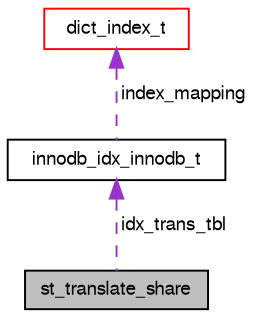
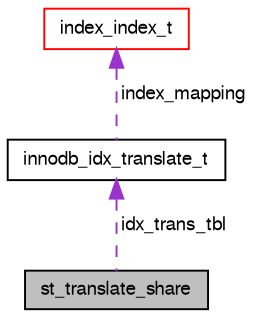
node "dict_index_t": label "dict_index_t" -> "index_index_t"
node "innodb_idx_innodb_t": label "innodb_idx_innodb_t" -> "innodb_idx_translate_t"
